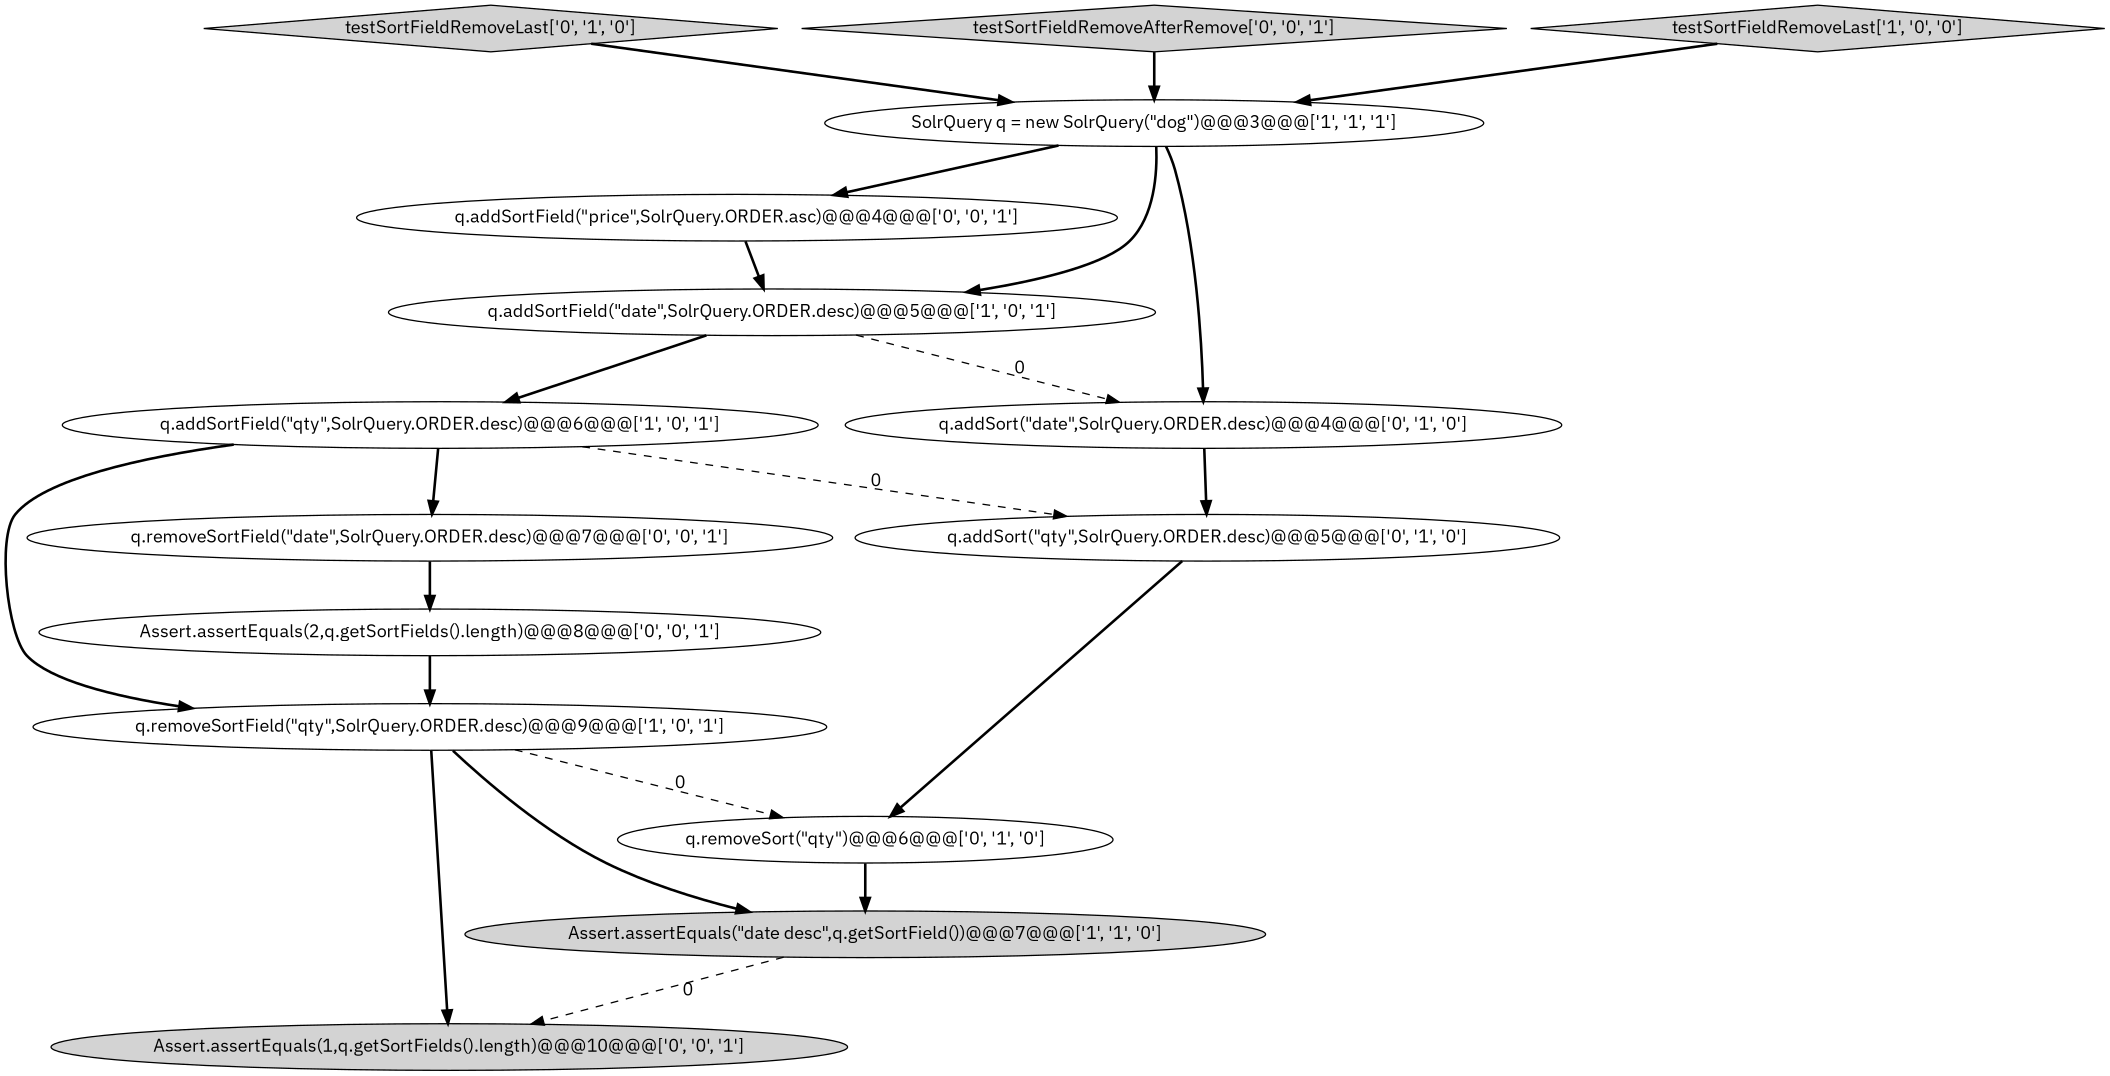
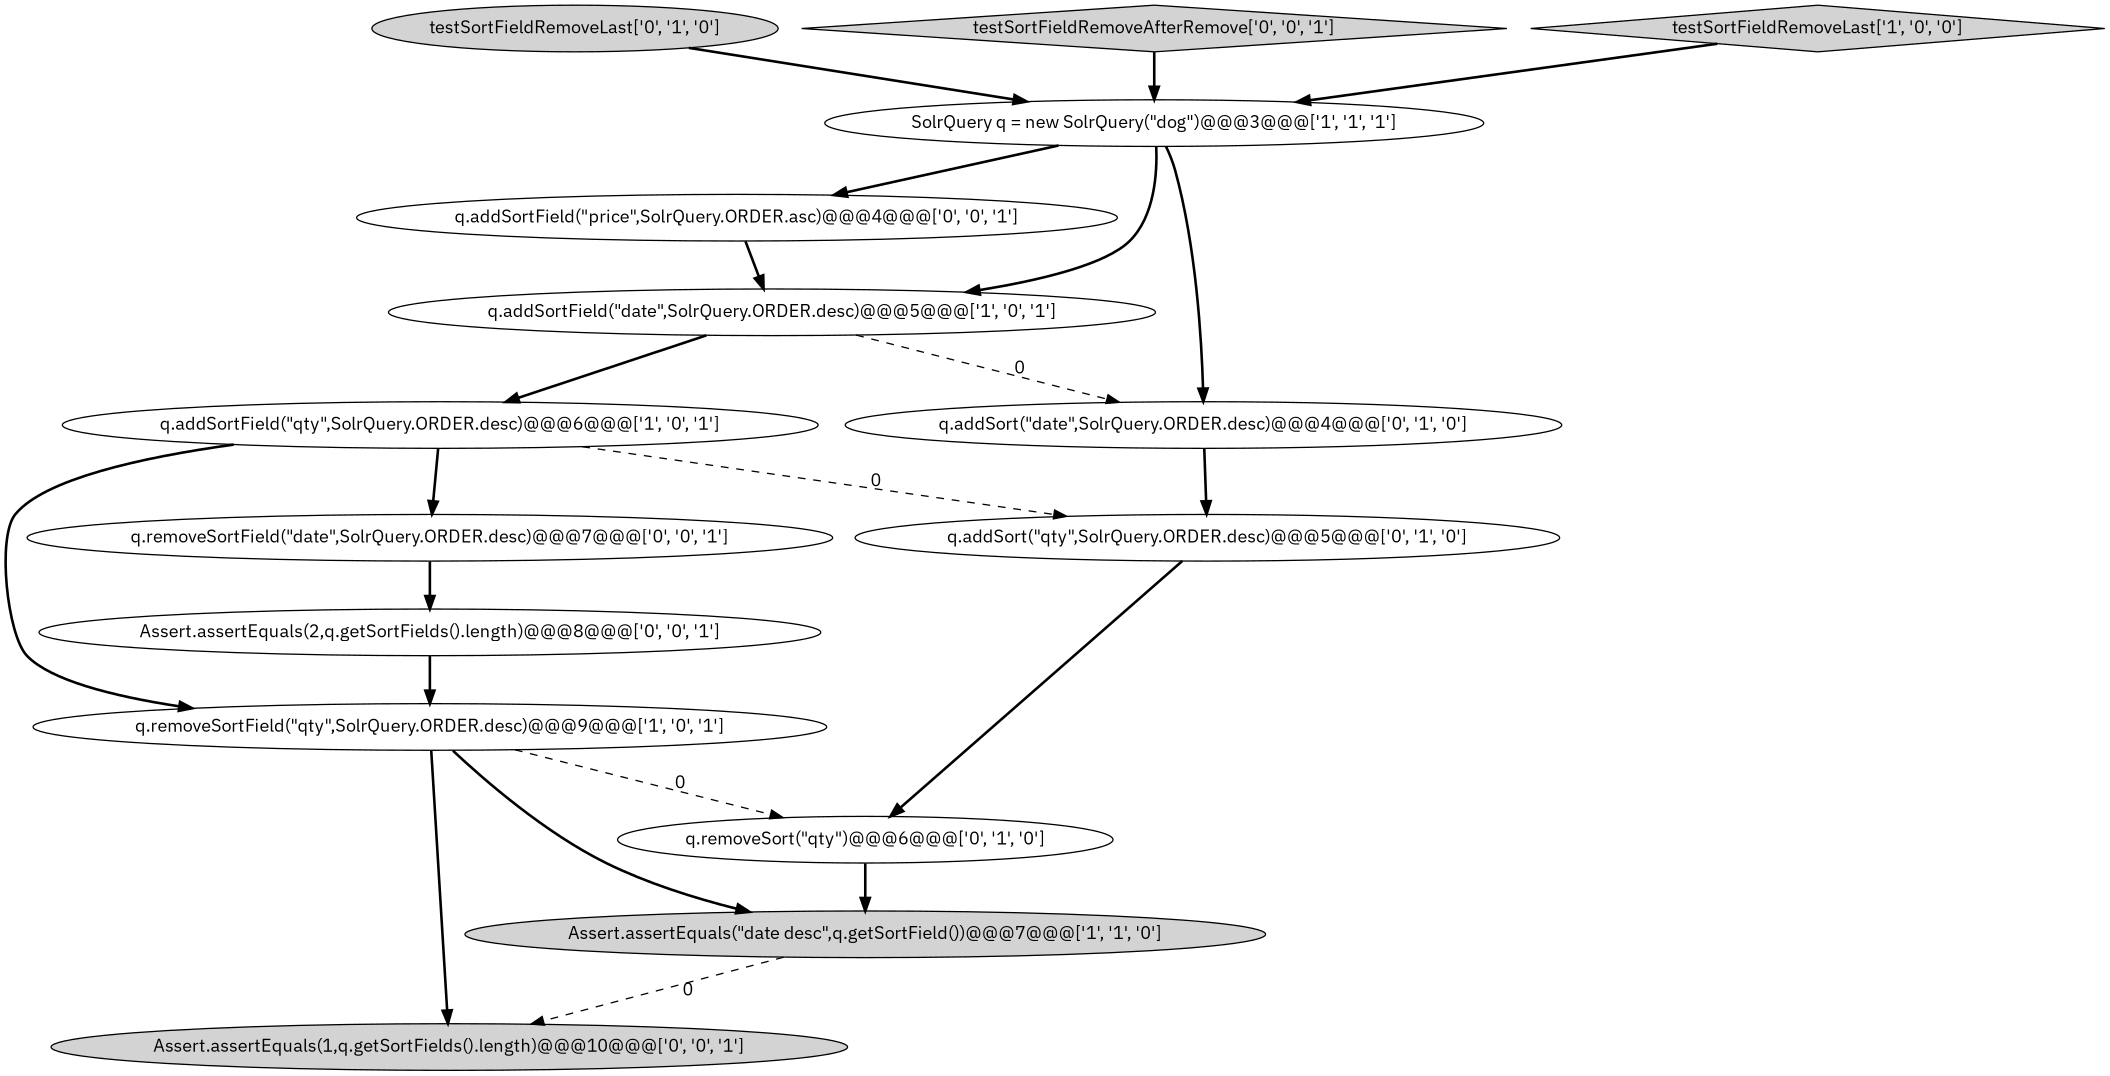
node "testSortFieldRemoveLast['0', '1', '0']": shape diamond -> ellipse
